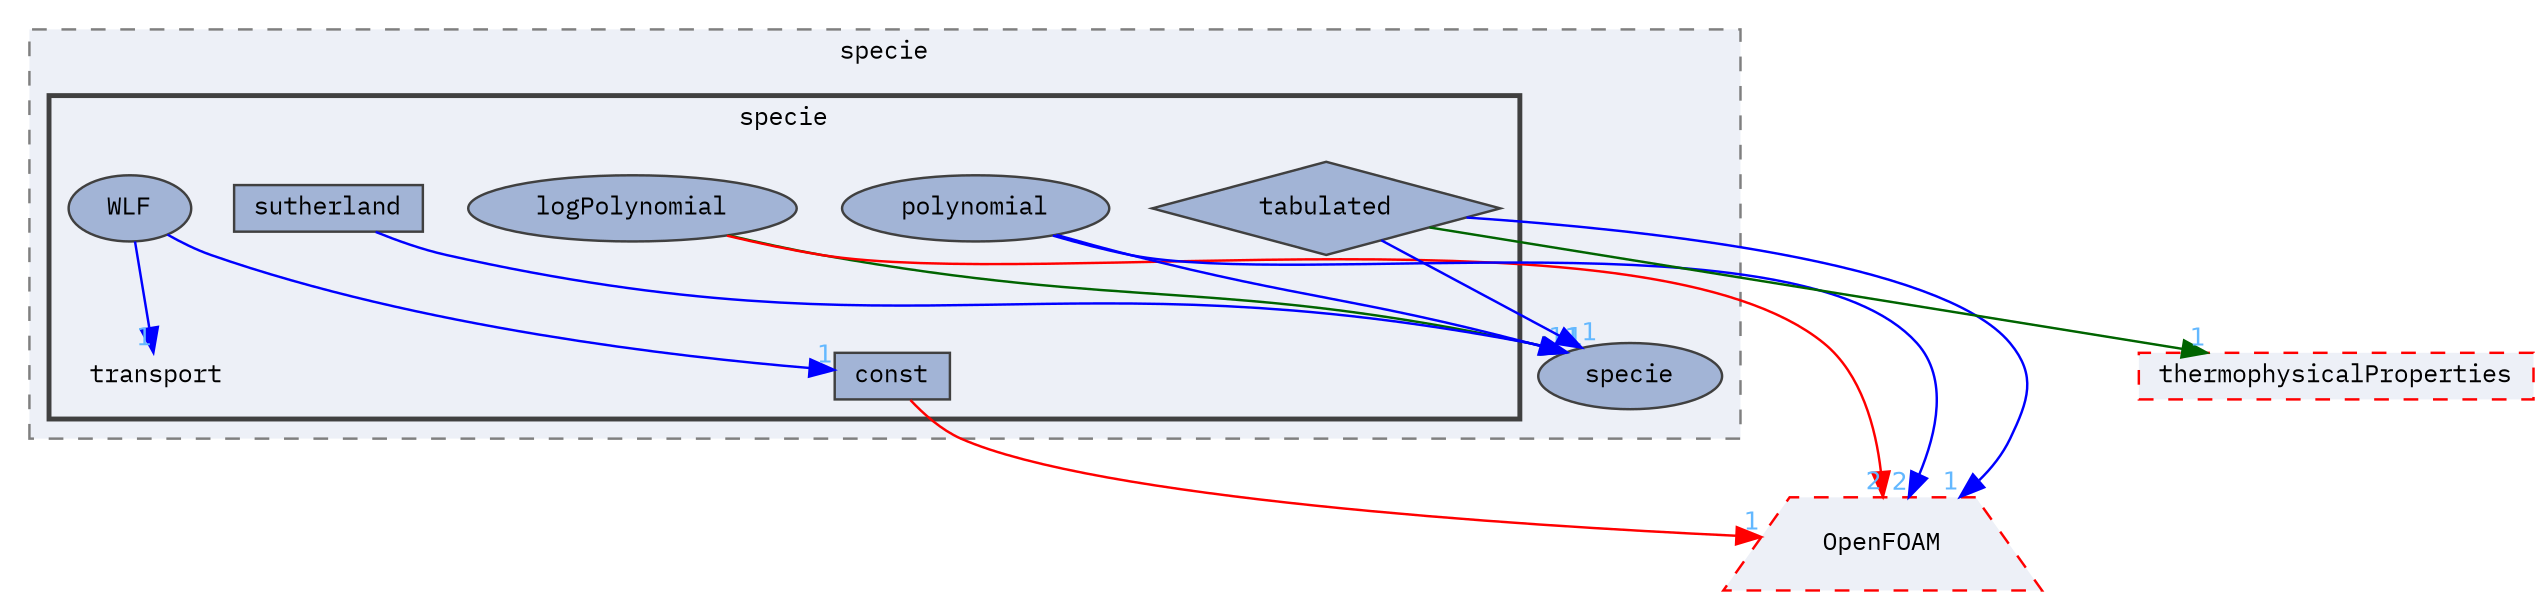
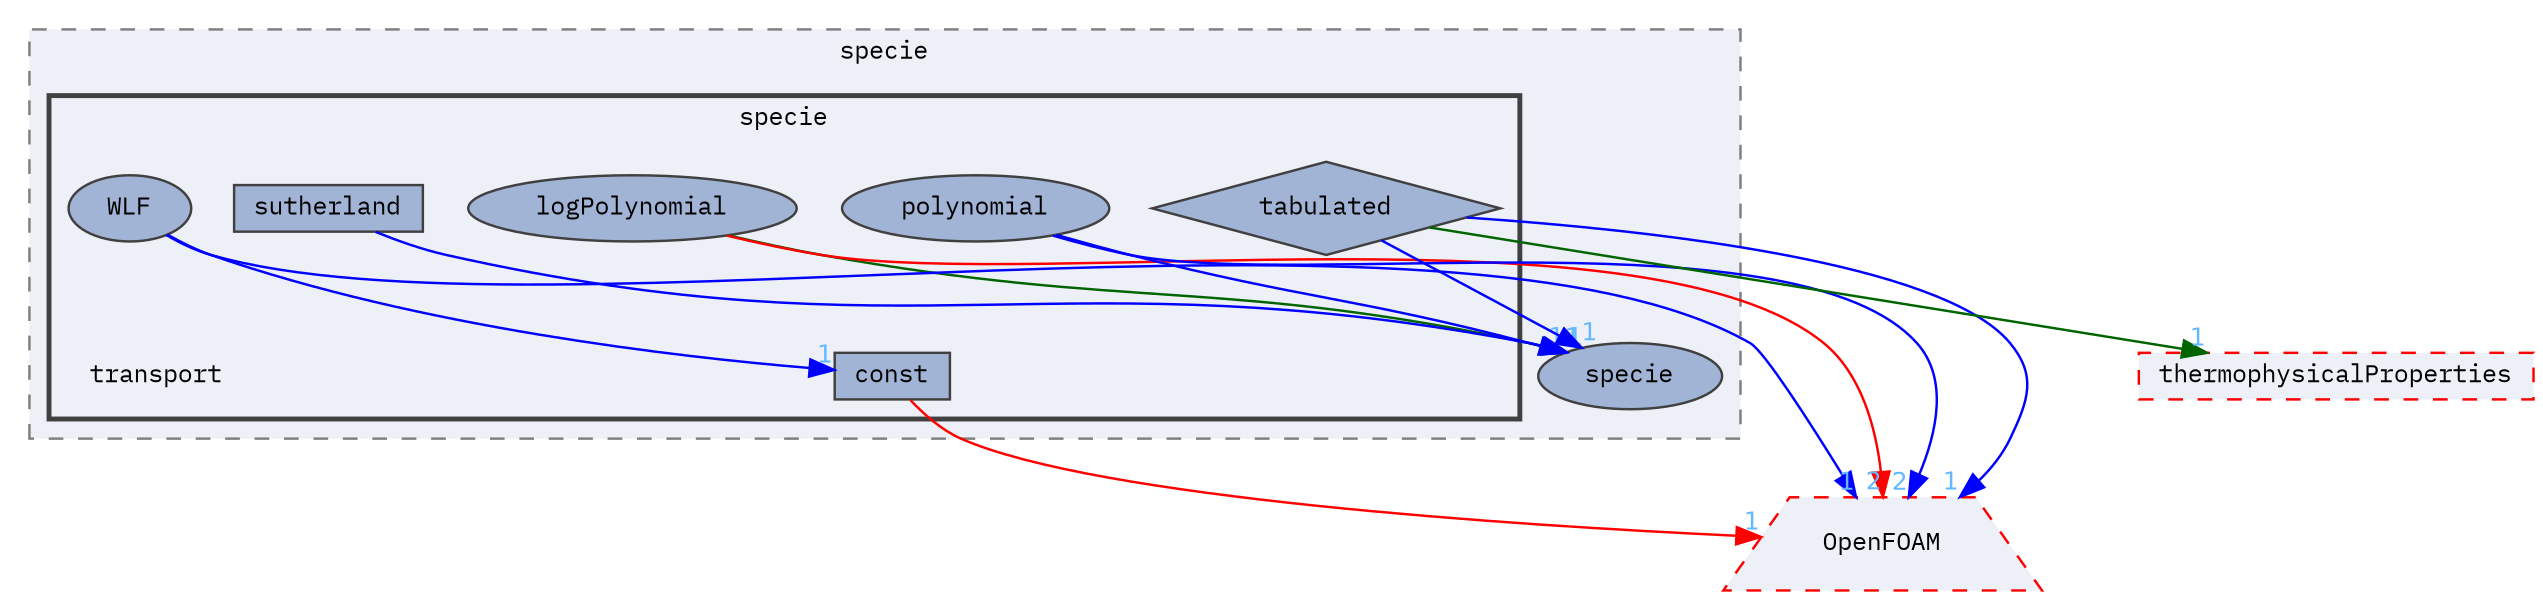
edge "WLF" -> "transport": now "WLF" -> "OpenFOAM"
